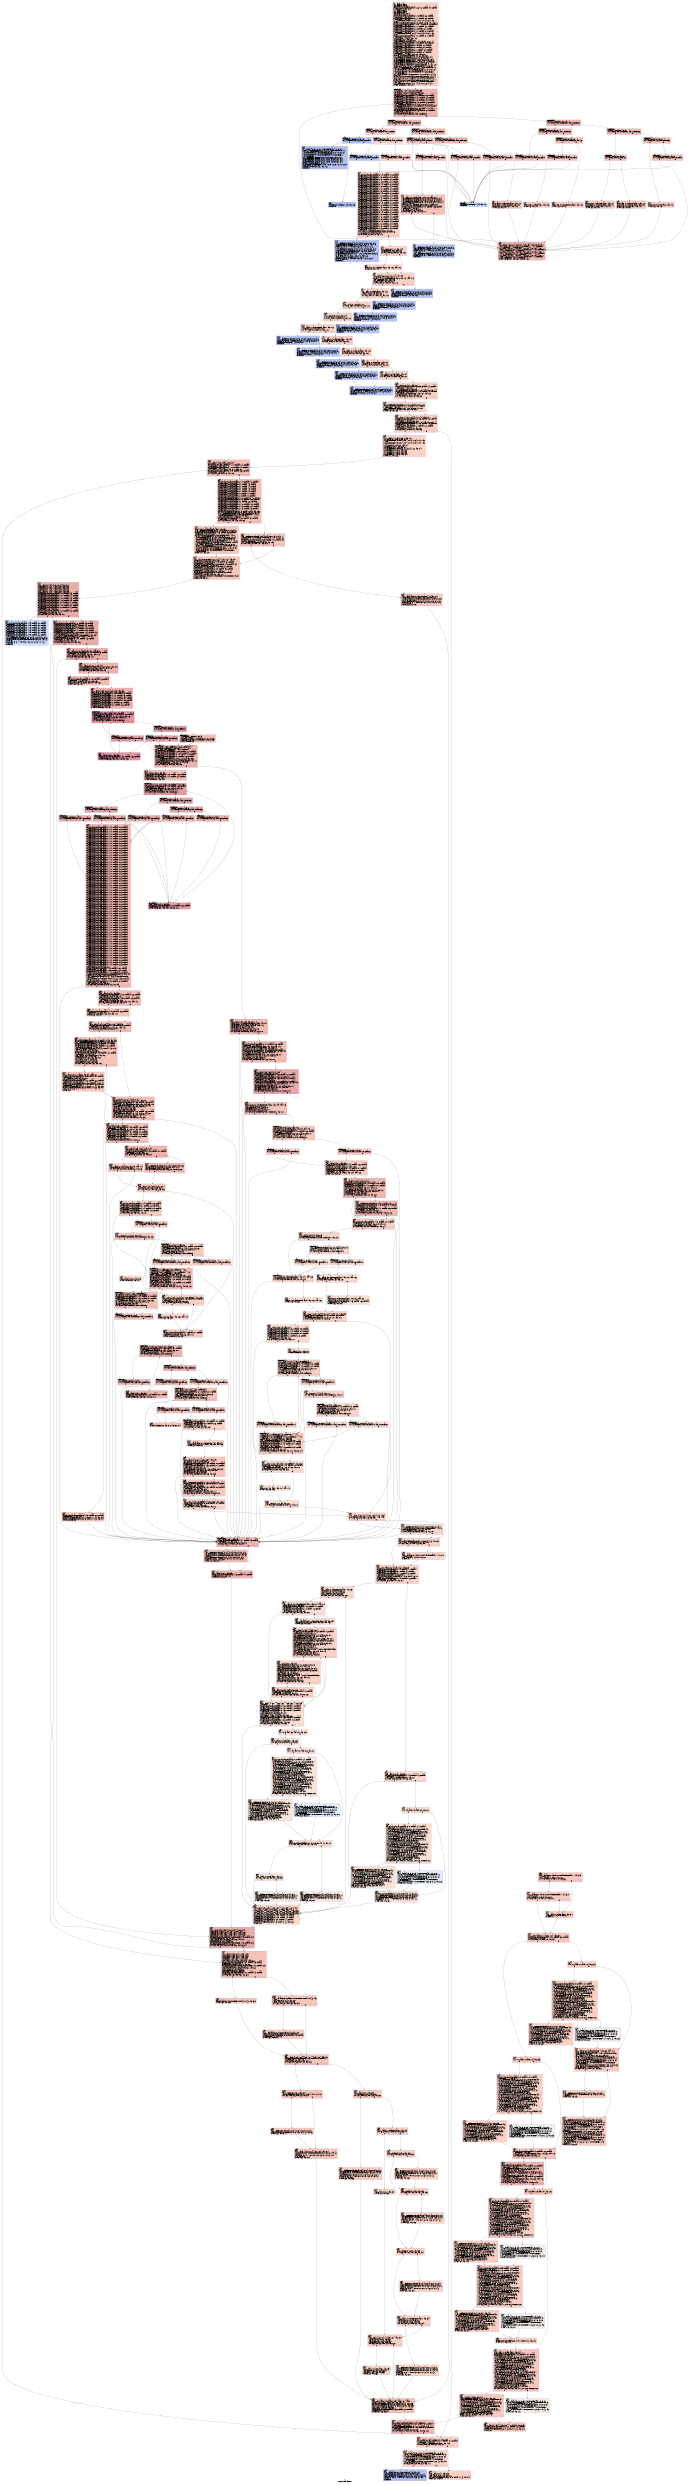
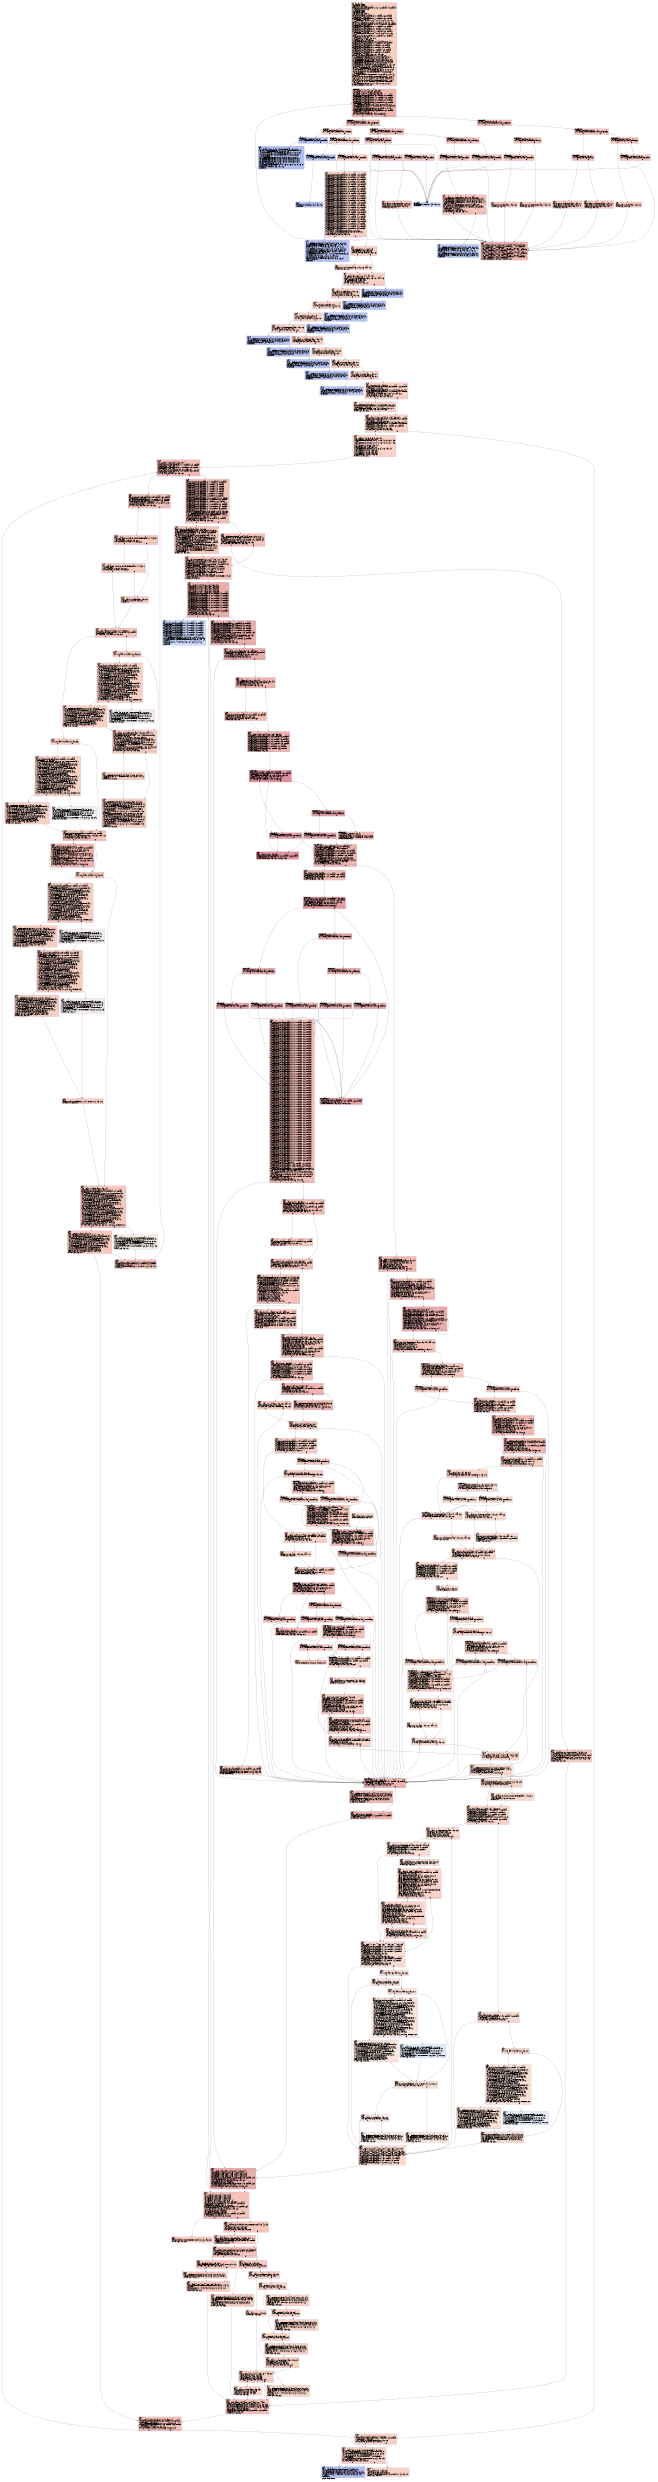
node "NodeBlock29:": removed
node "%696:": added
